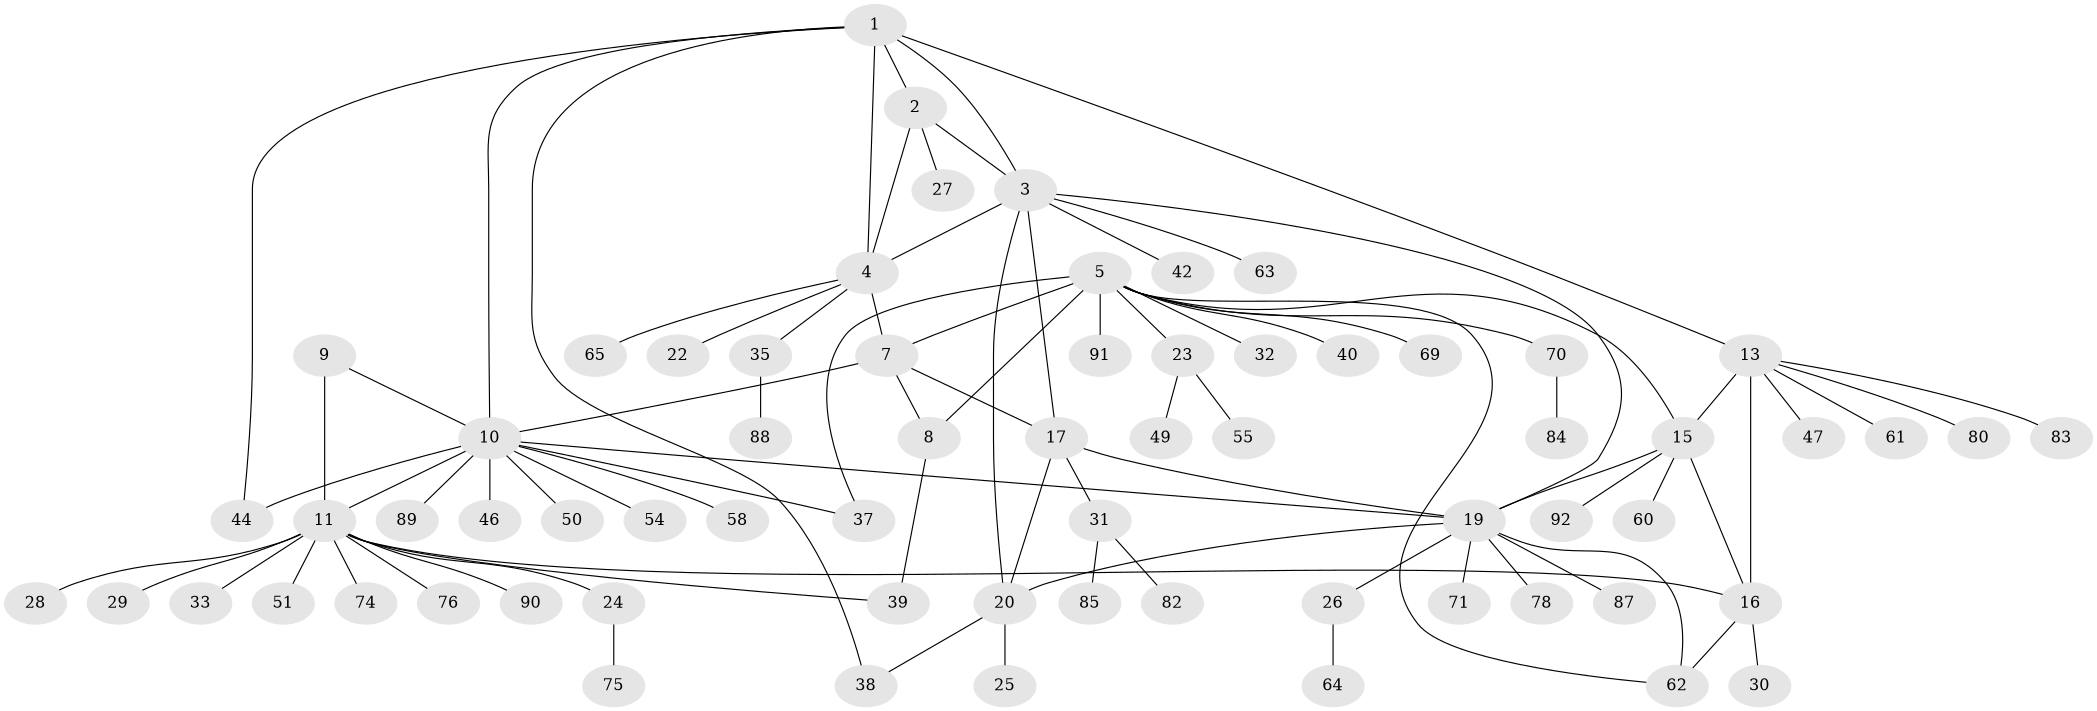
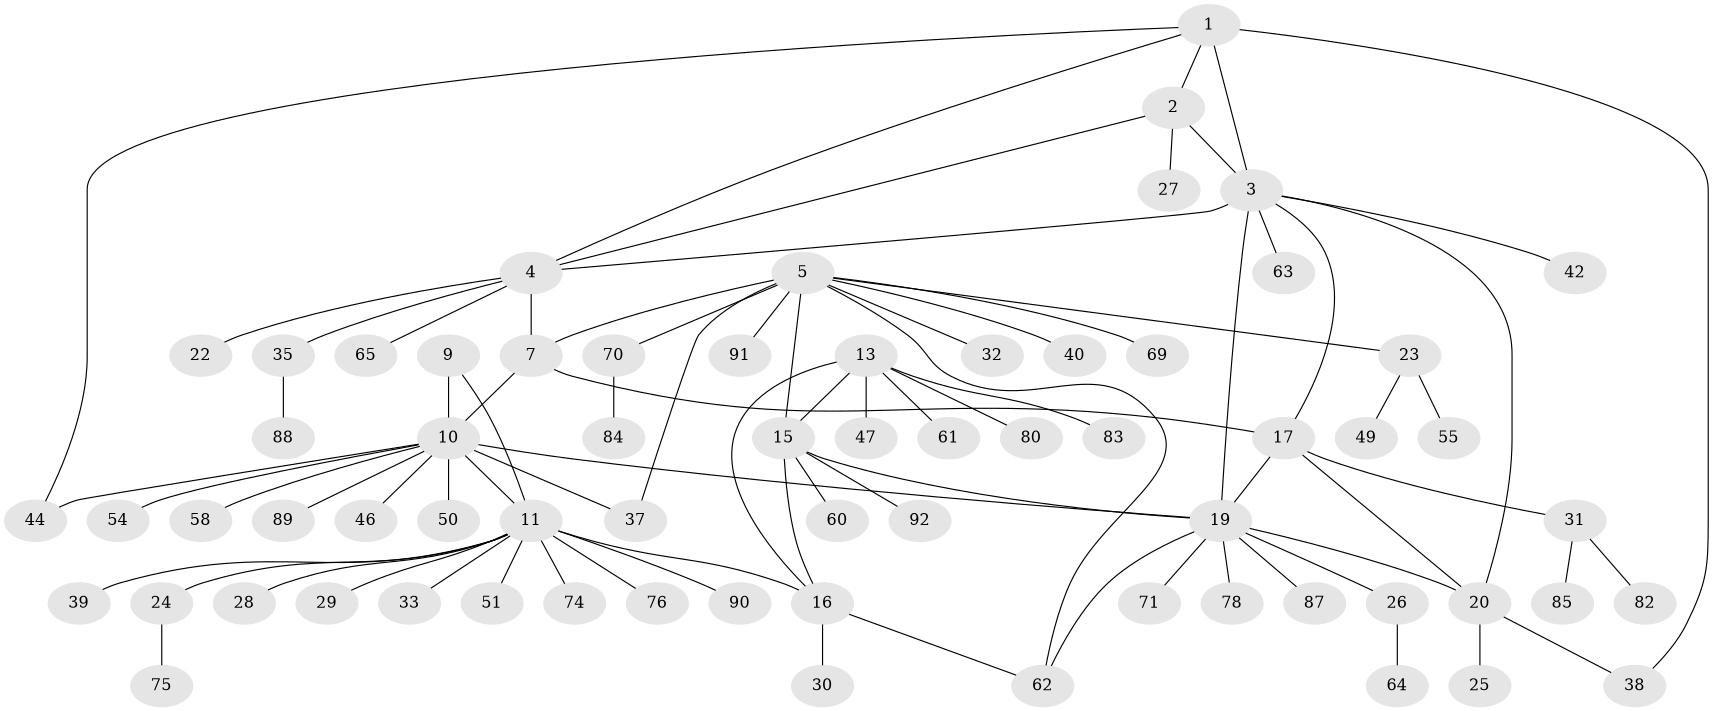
edge "1" -- "10": removed
edge "1" -- "13": removed
node "8": removed
